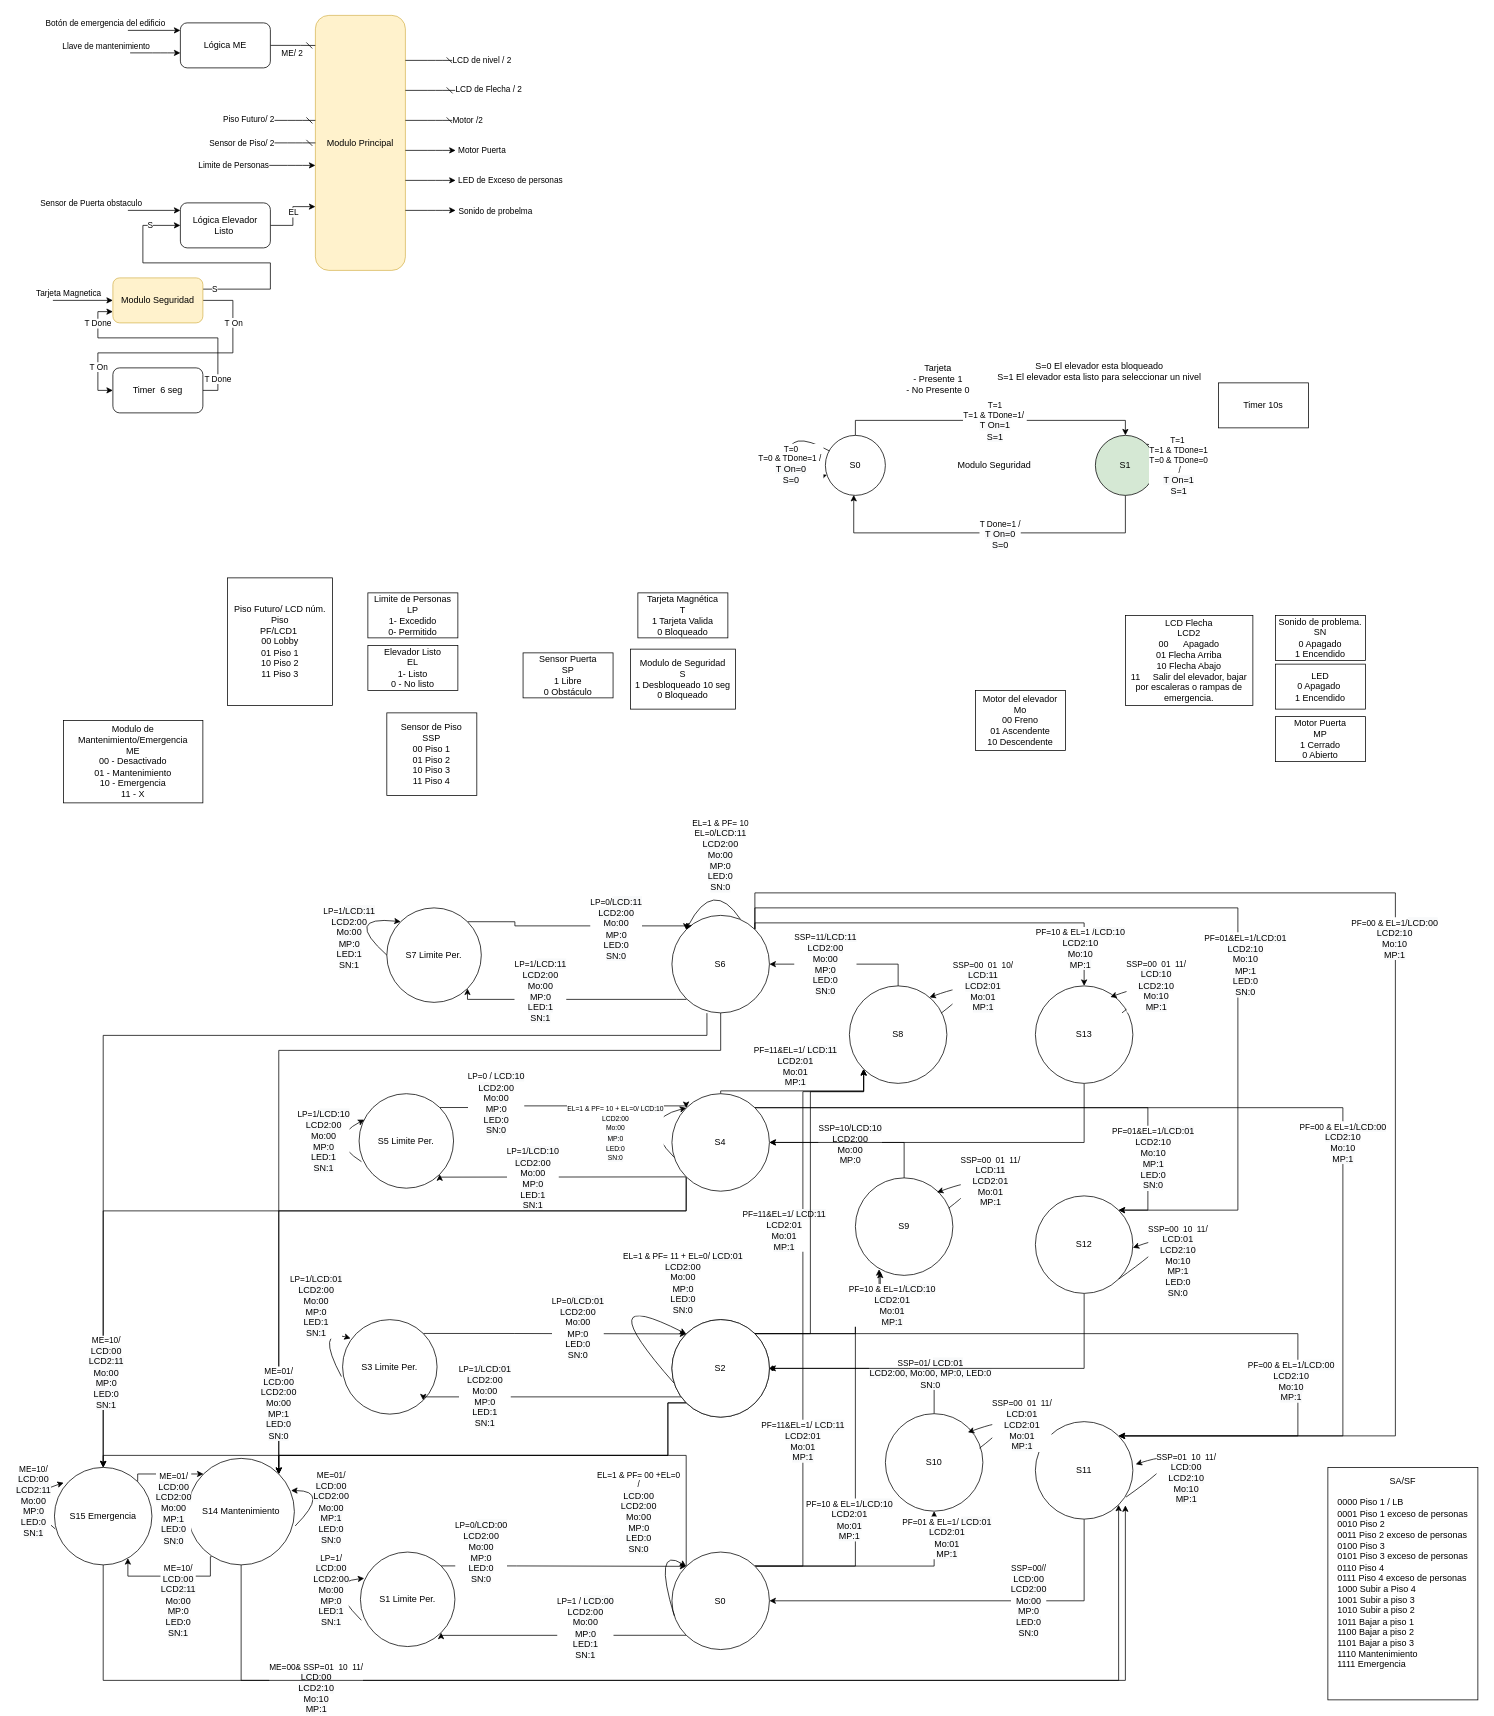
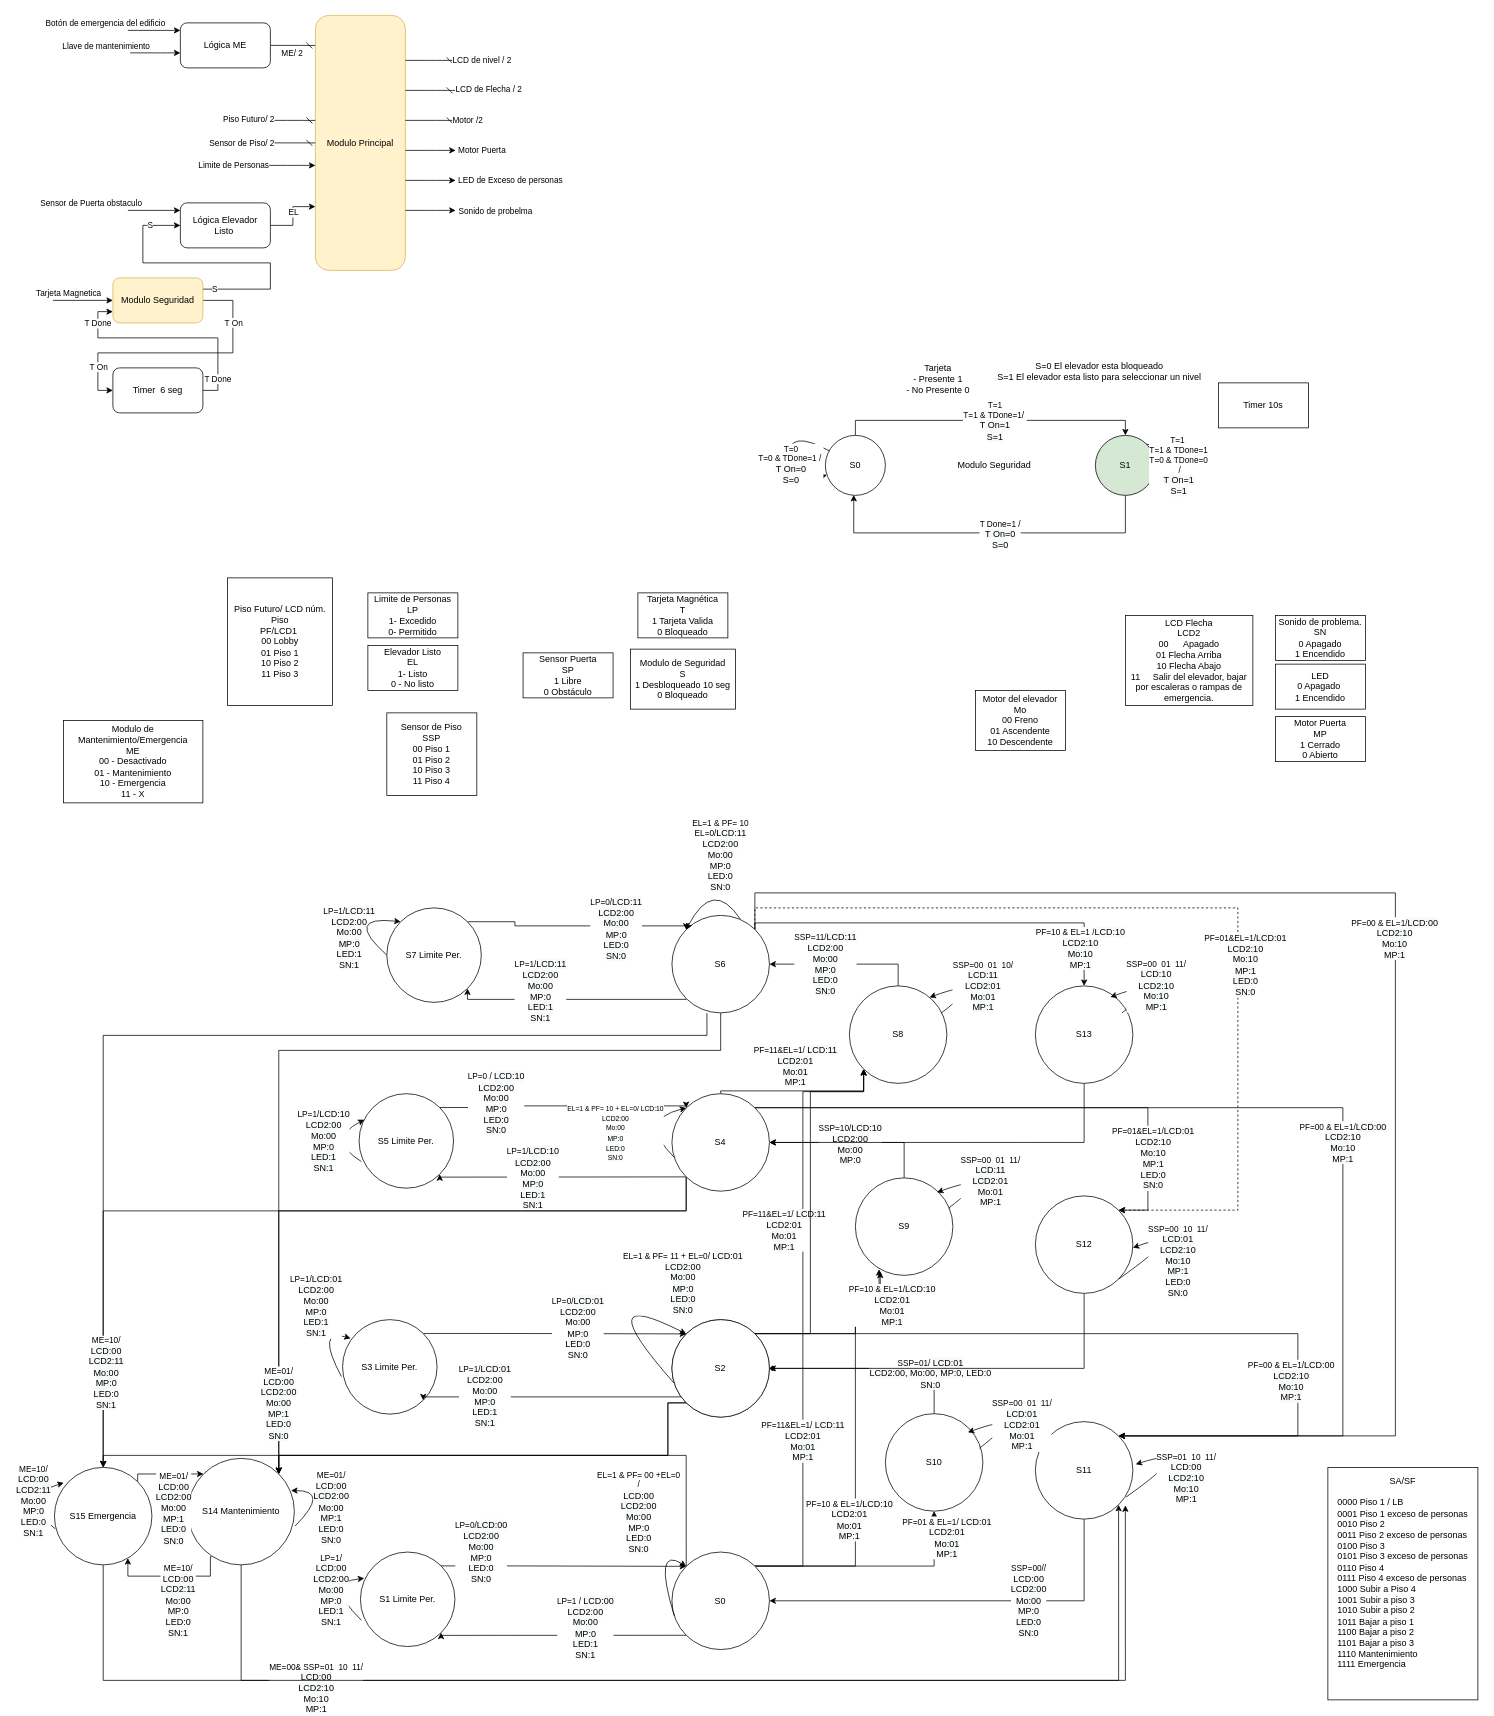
edge "S6" -> "S12": style solid -> dashed
